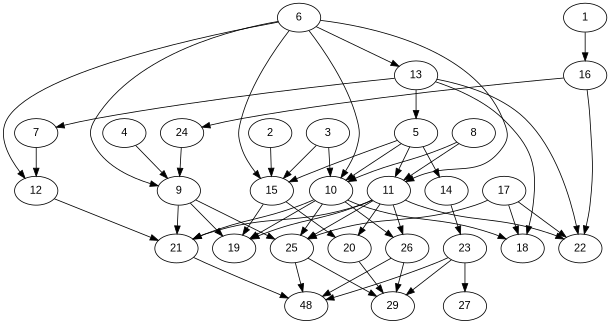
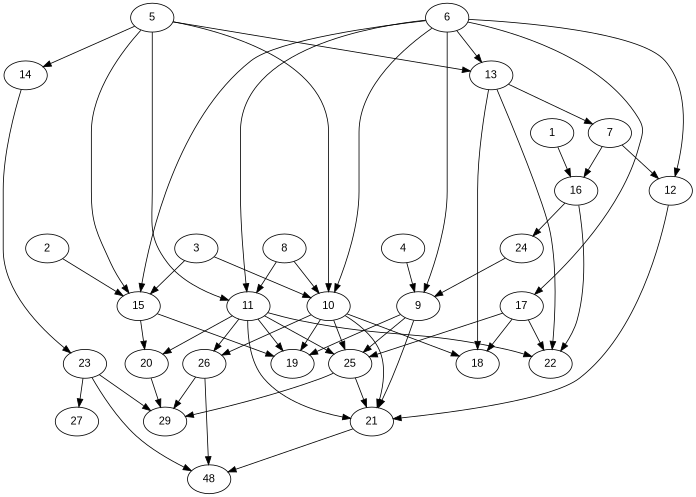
edge "13" -> "5": reversed
edge "6" -> "17": added
edge "7" -> "16": added
edge "25" -> "48": now "25" -> "21"
